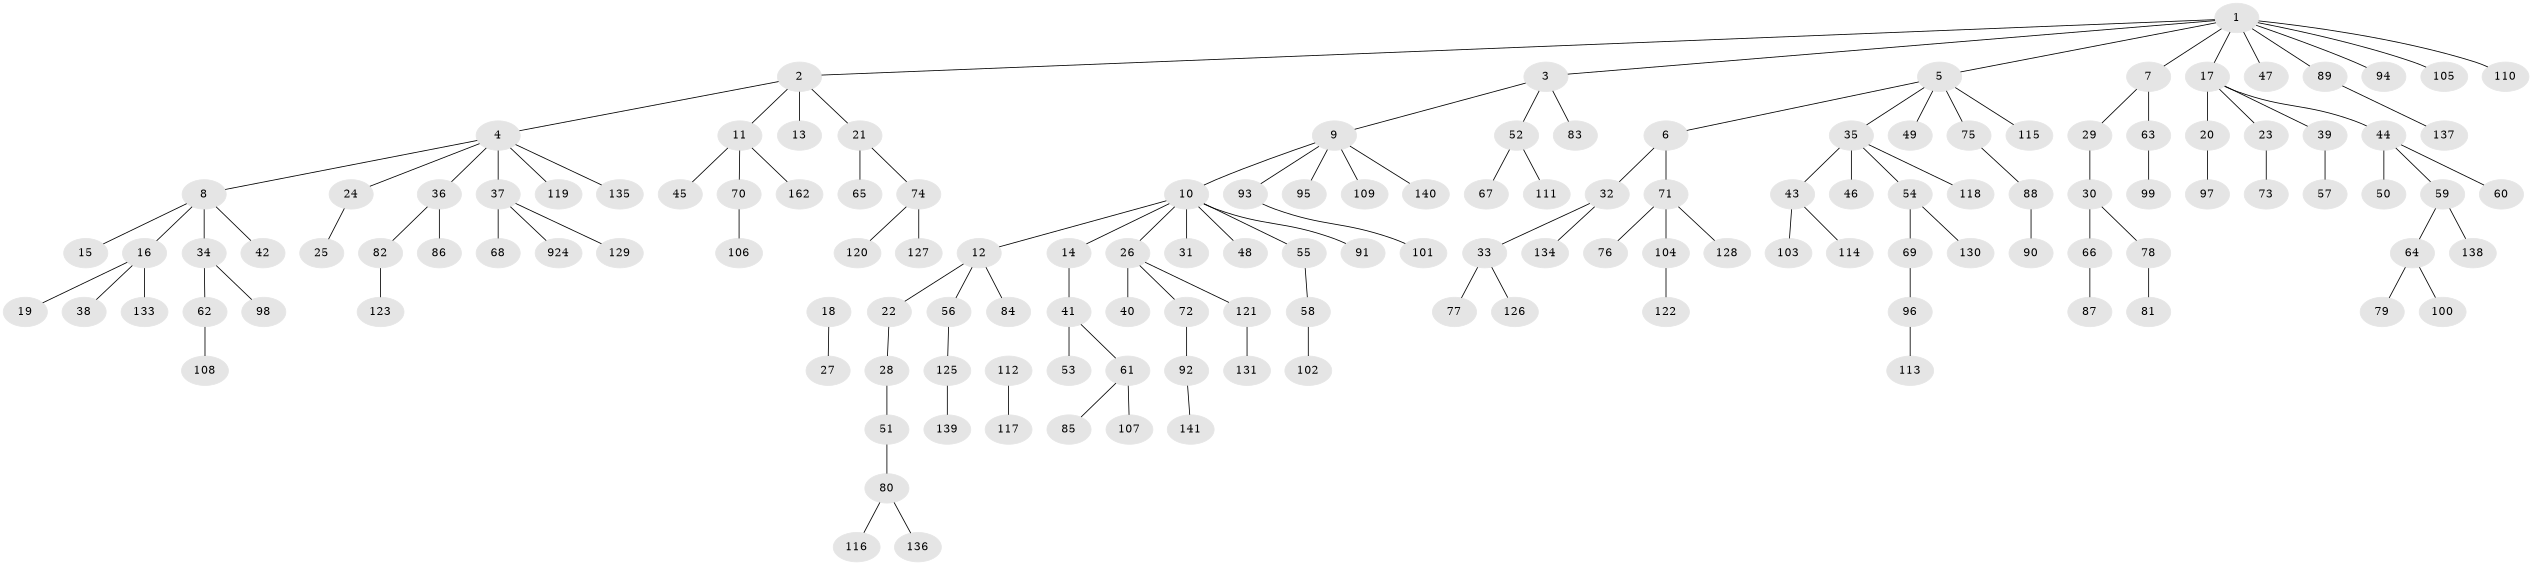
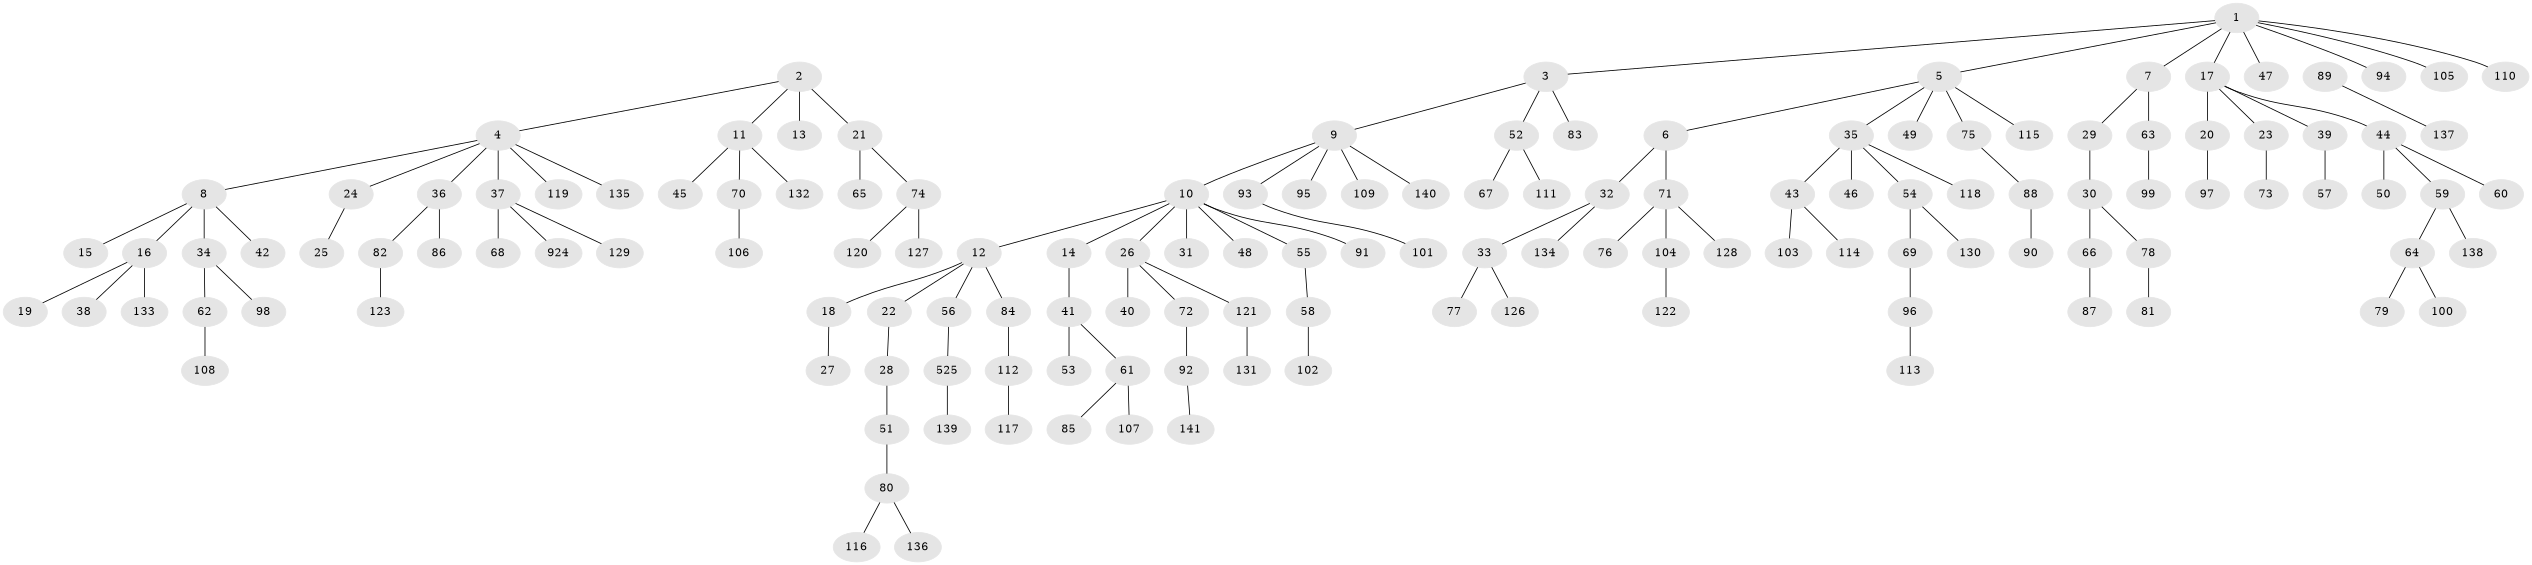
edge "1" -- "2": removed
edge "1" -- "89": removed
node "162": label "162" -> "132"
edge "12" -- "18": added
edge "84" -- "112": added
node "125": label "125" -> "525"
